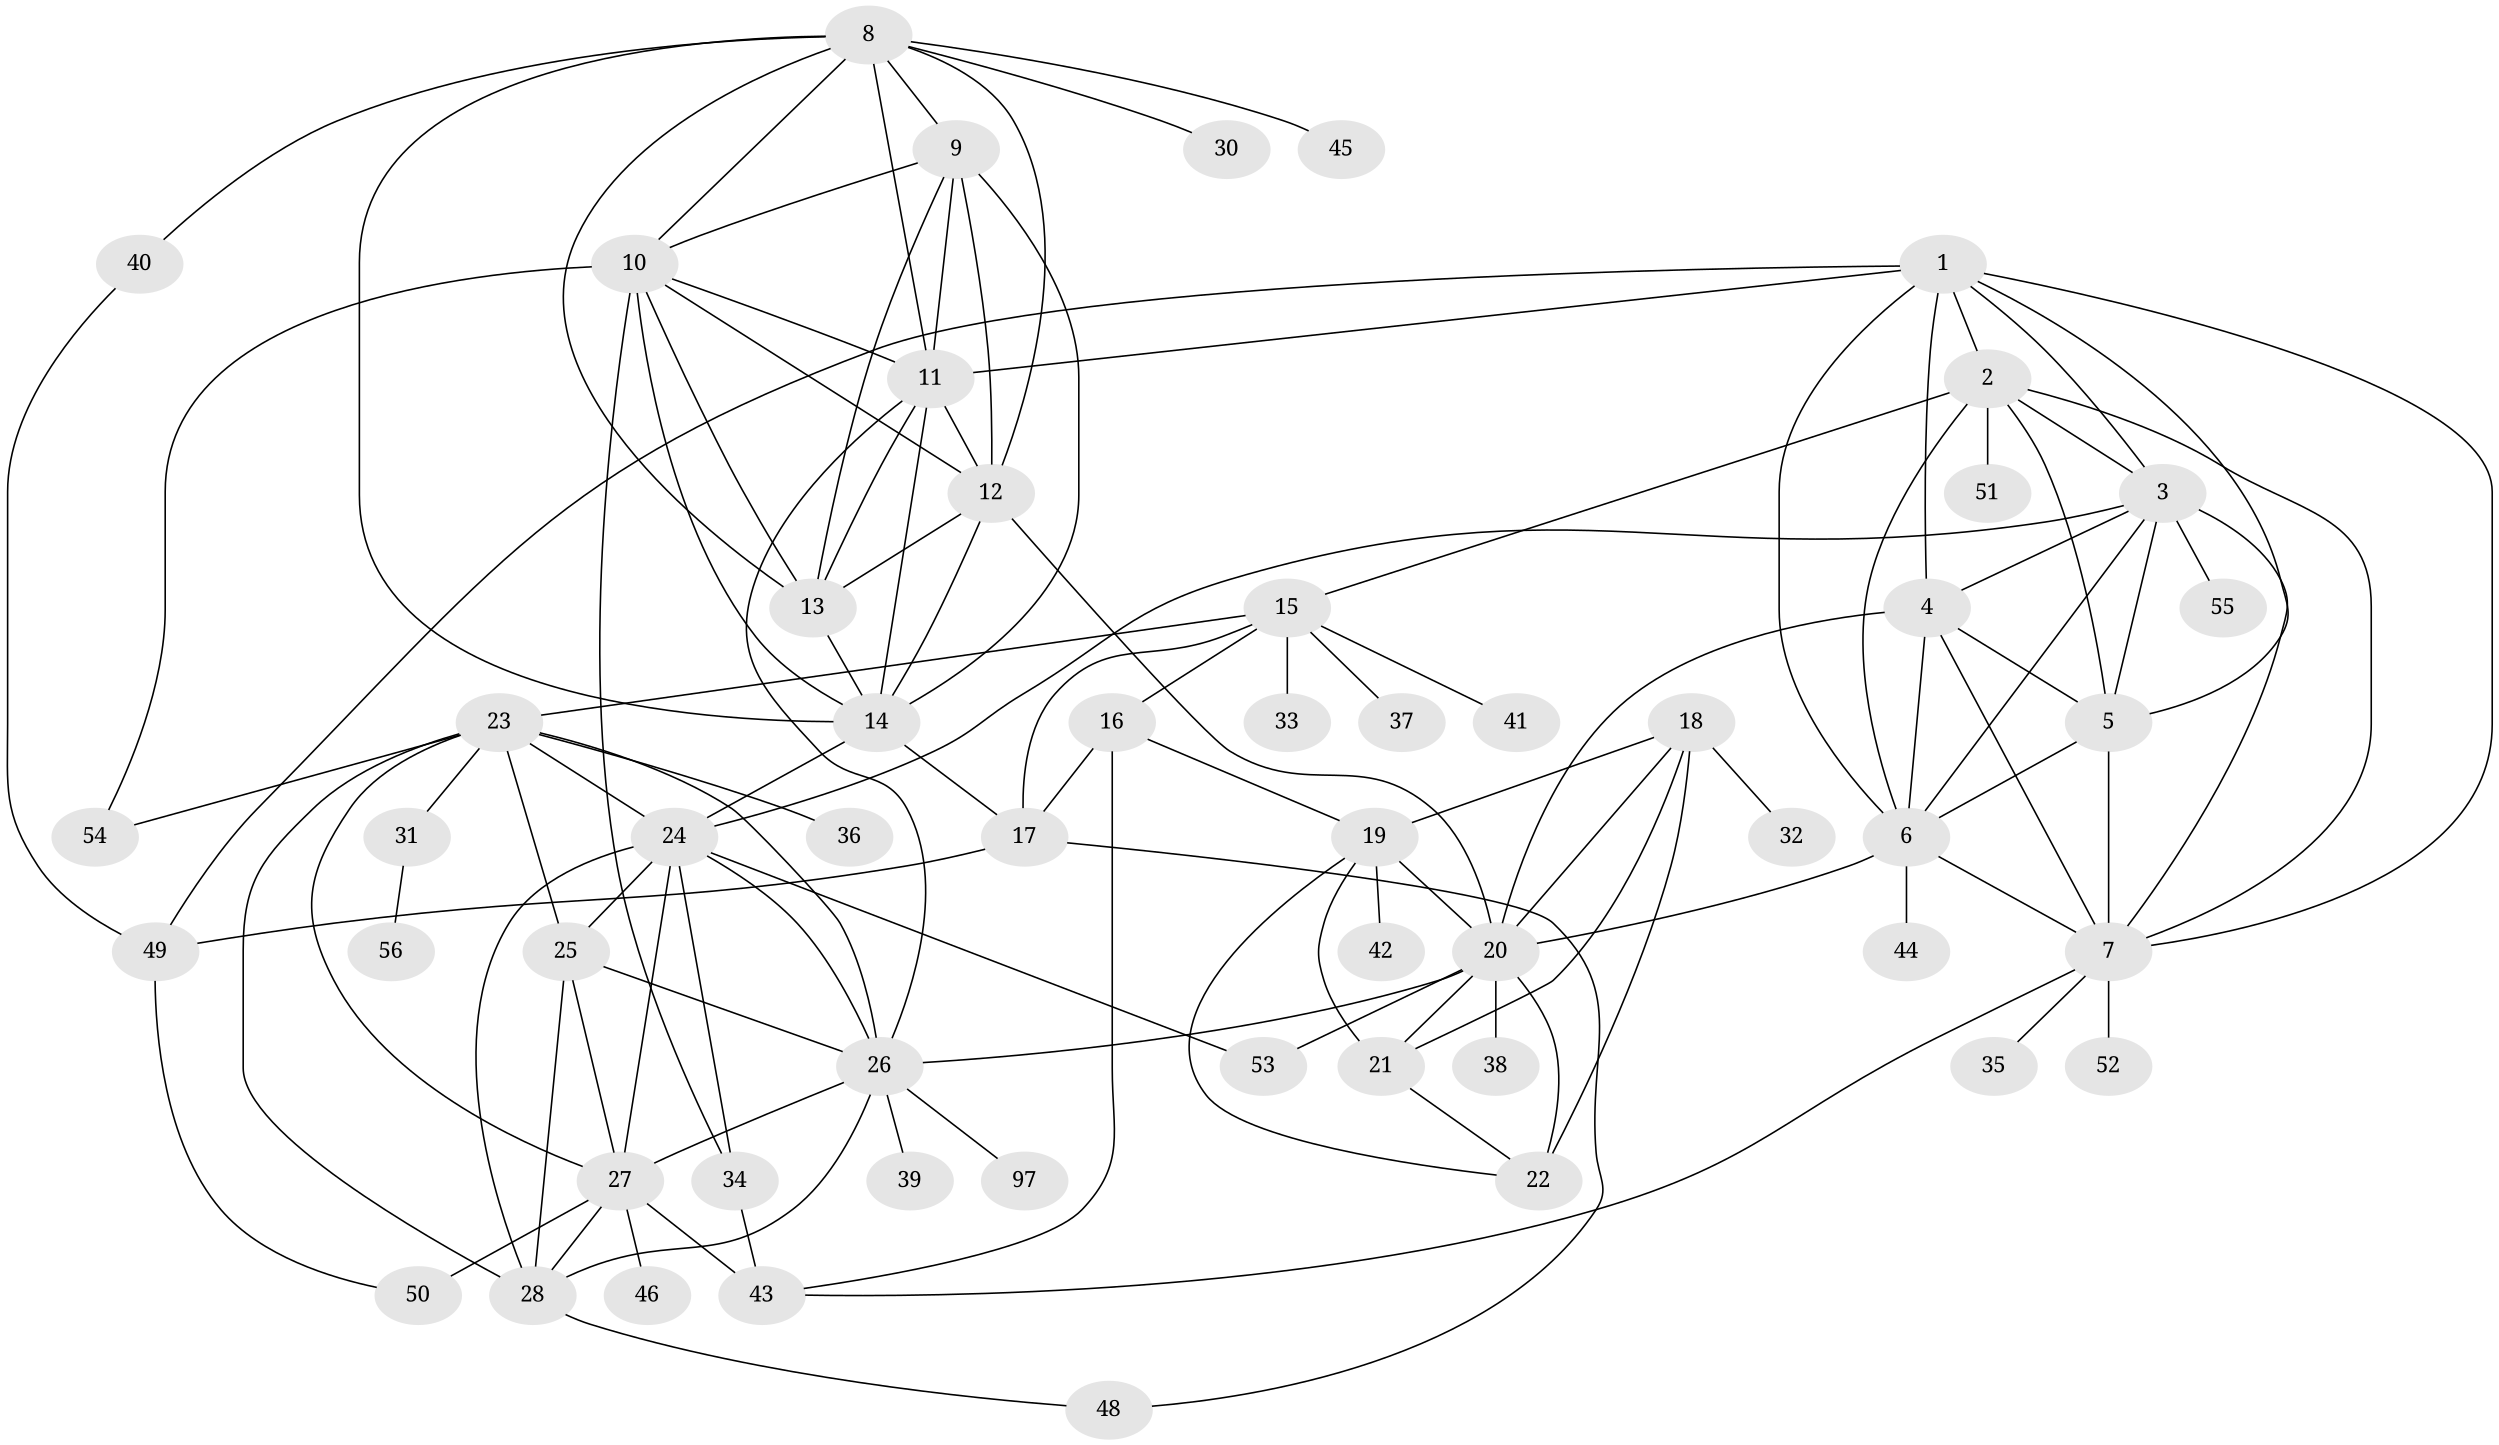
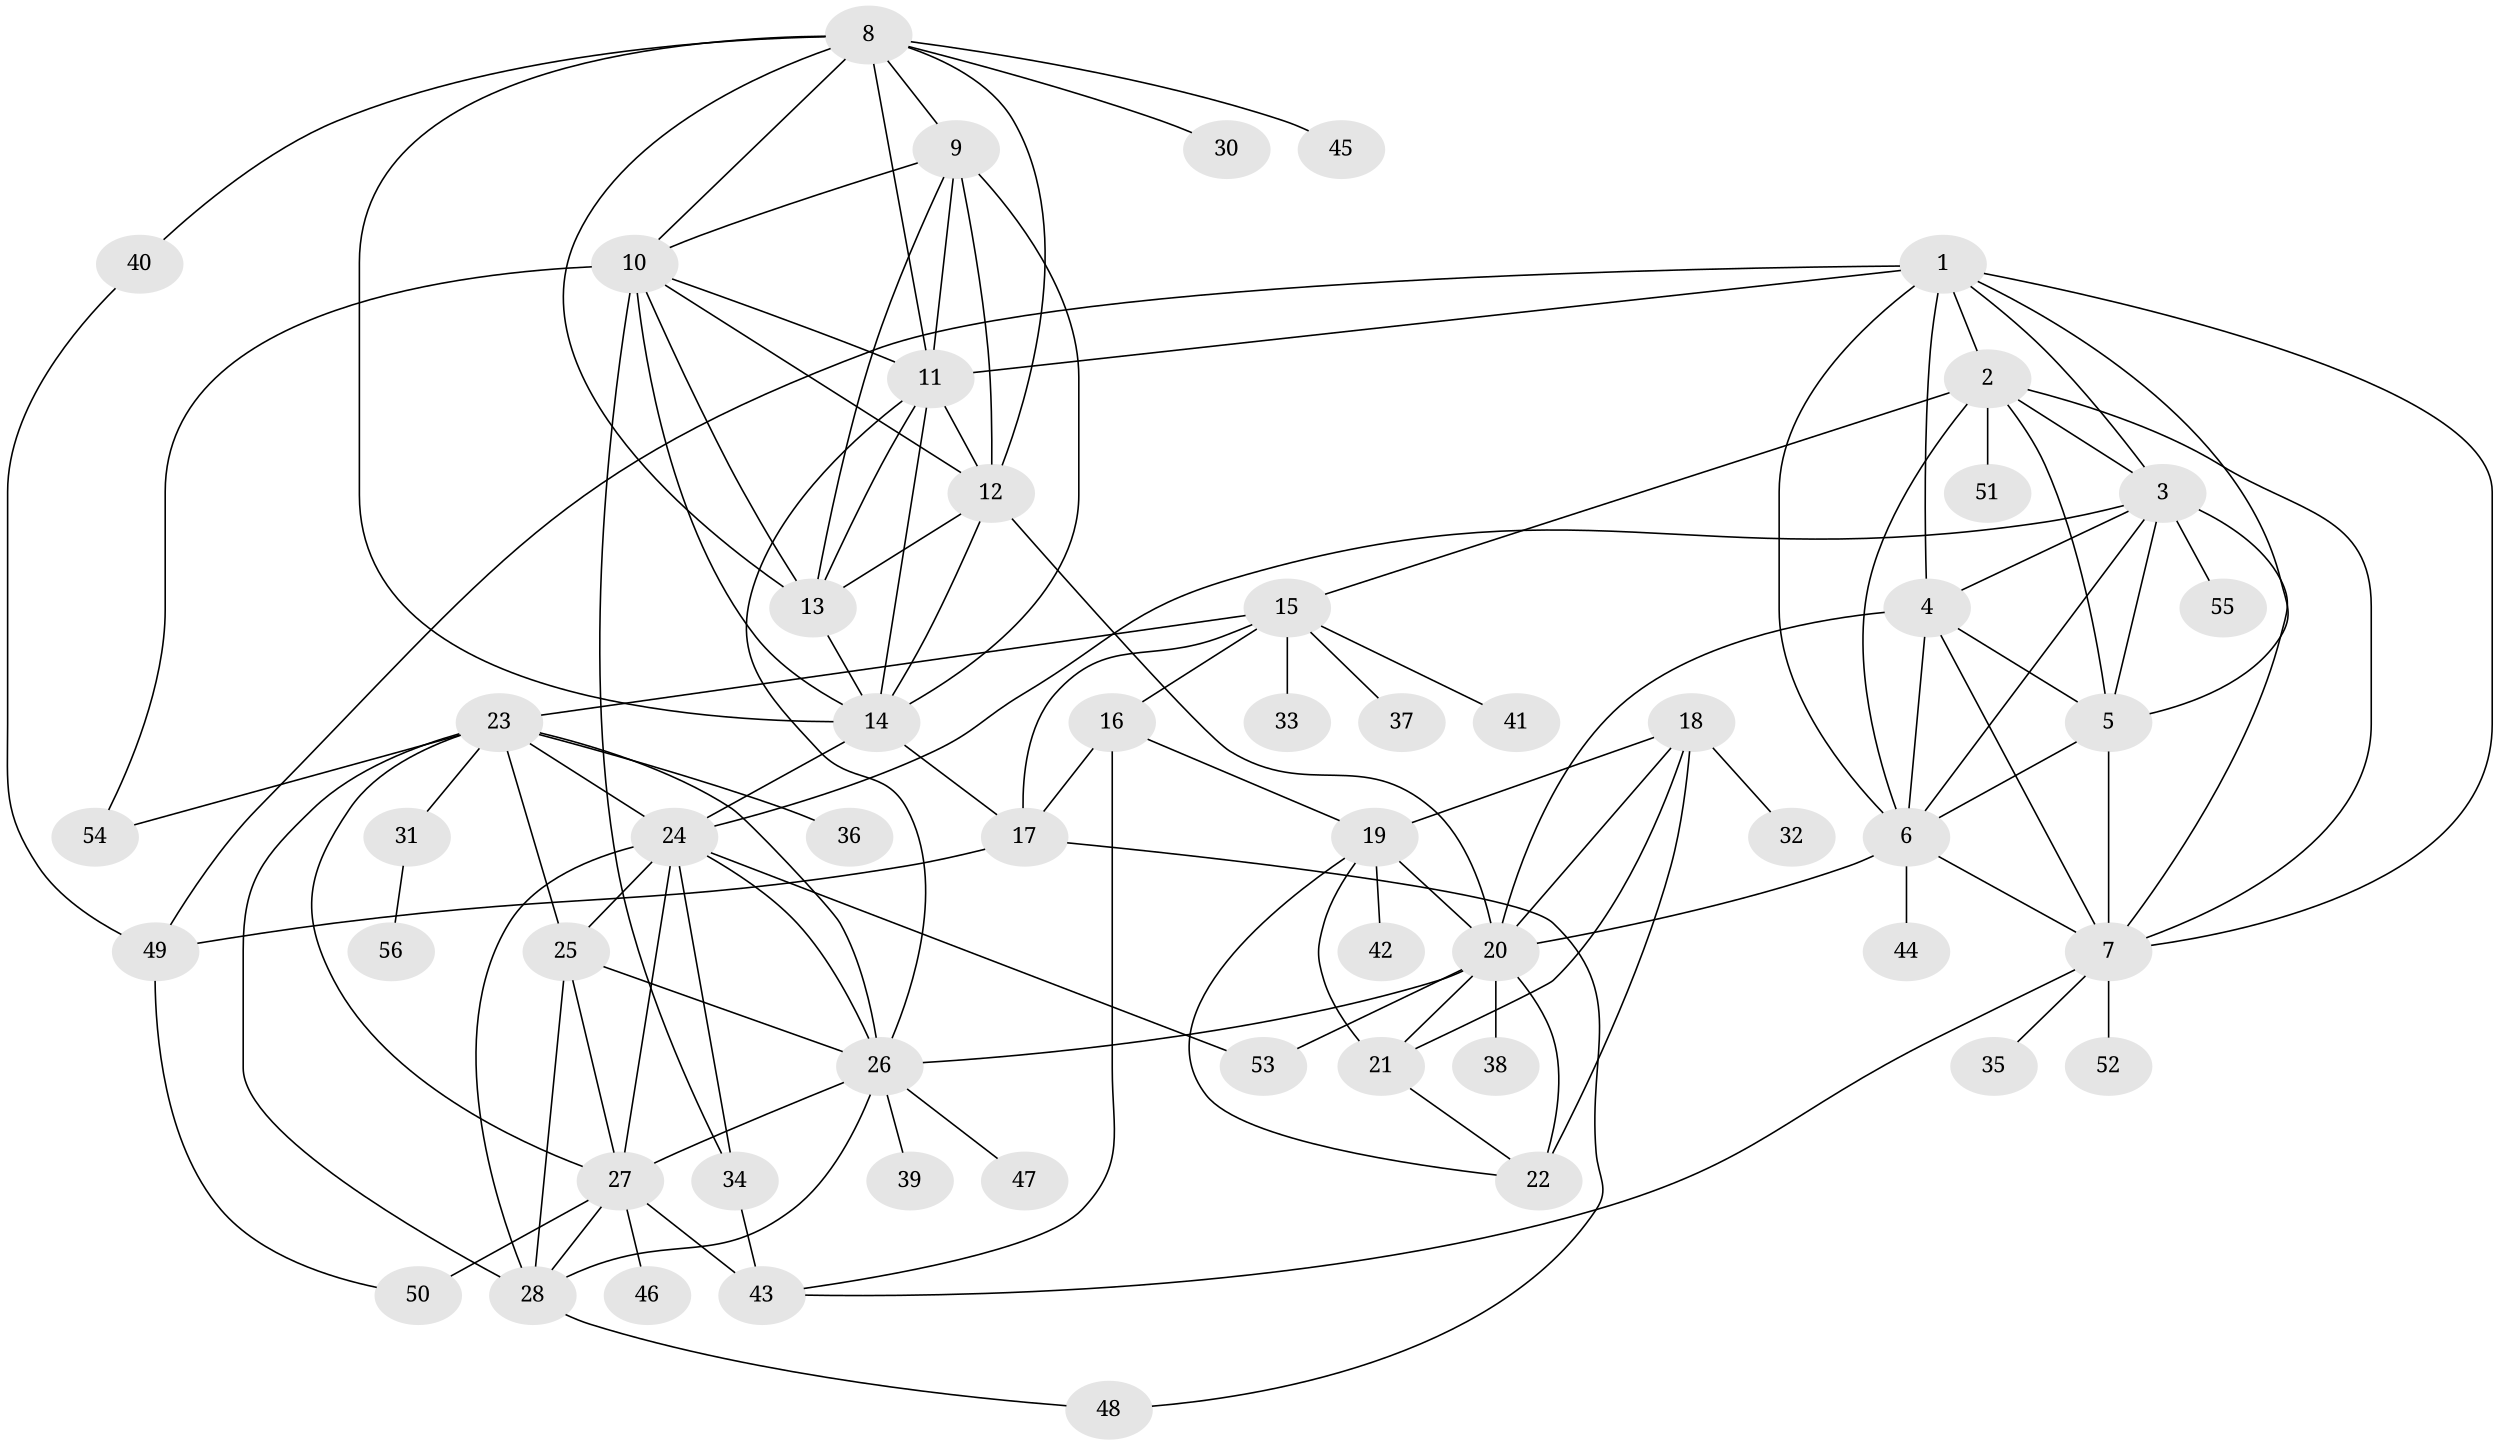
node "97": label "97" -> "47"
